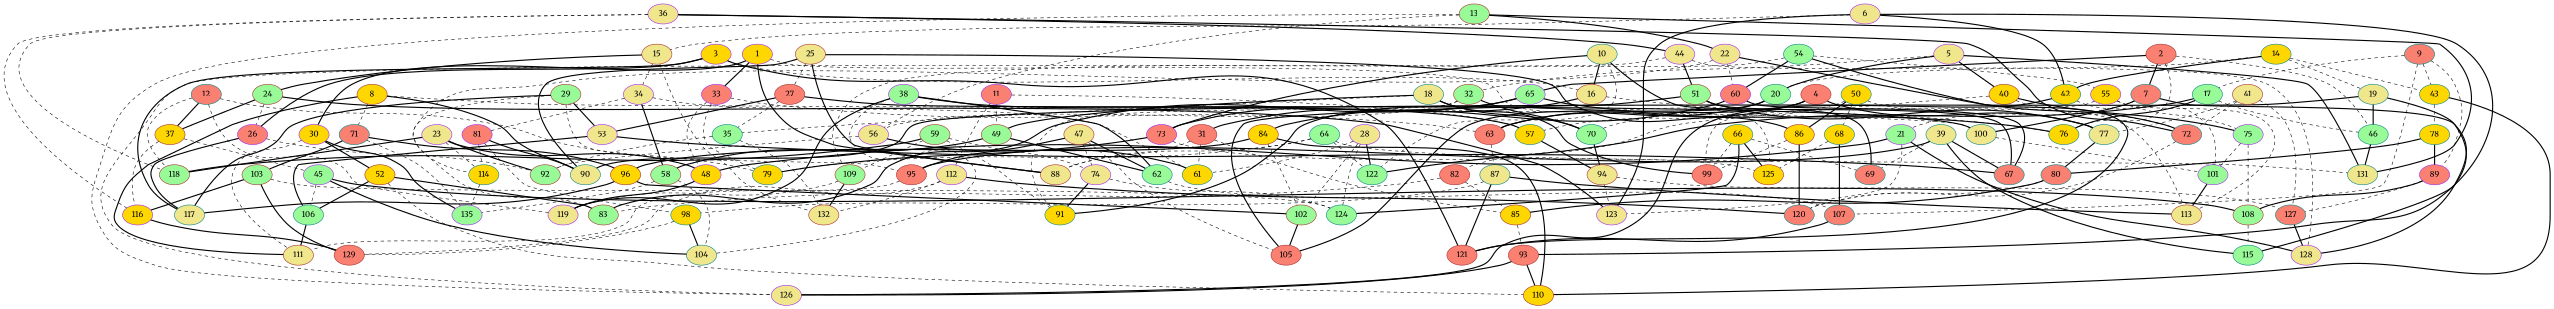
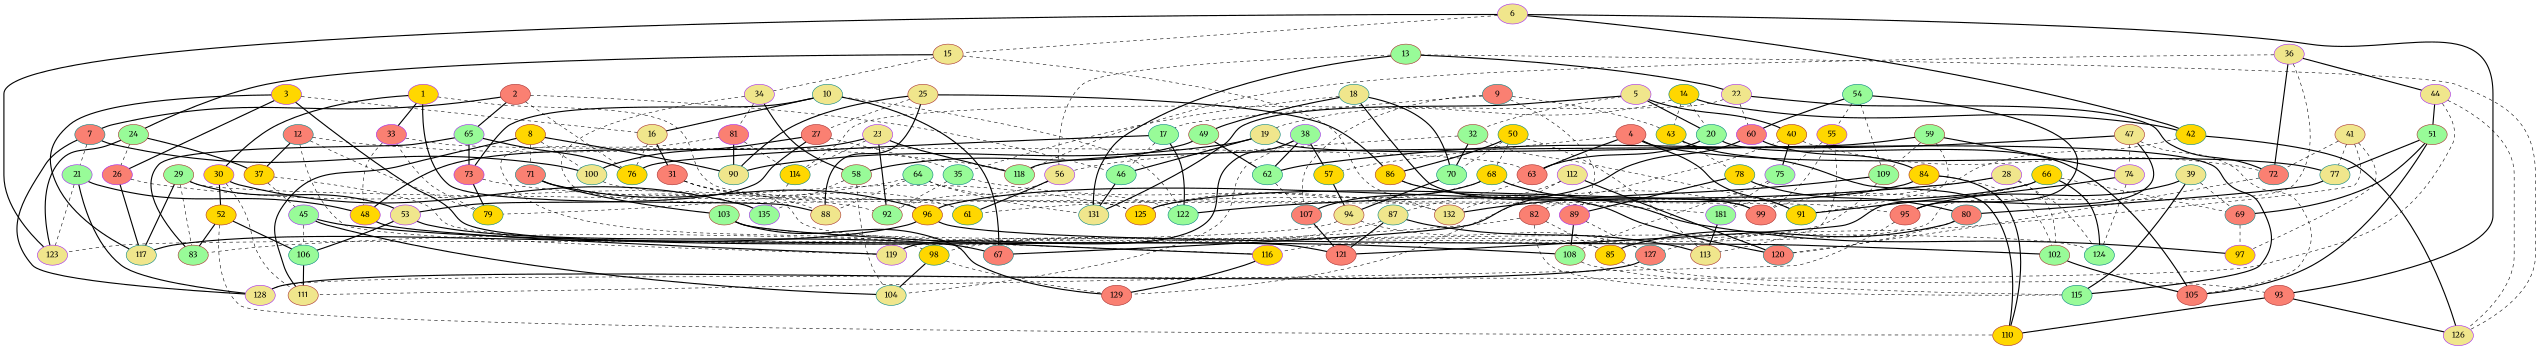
node "11": removed
edge "59" -- "74": style dashed -> bold
edge "39" -- "67": removed
node "101": label "101" -> "181"
node "97": added
edge "82" -- "115": added
